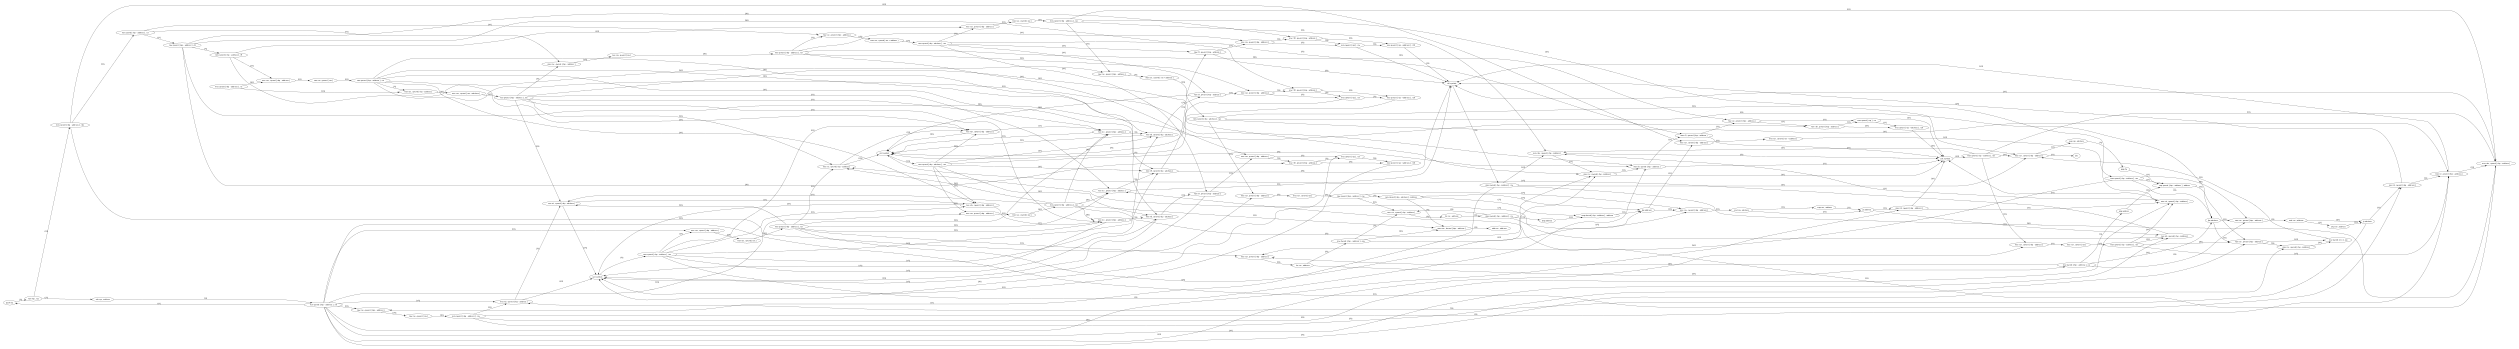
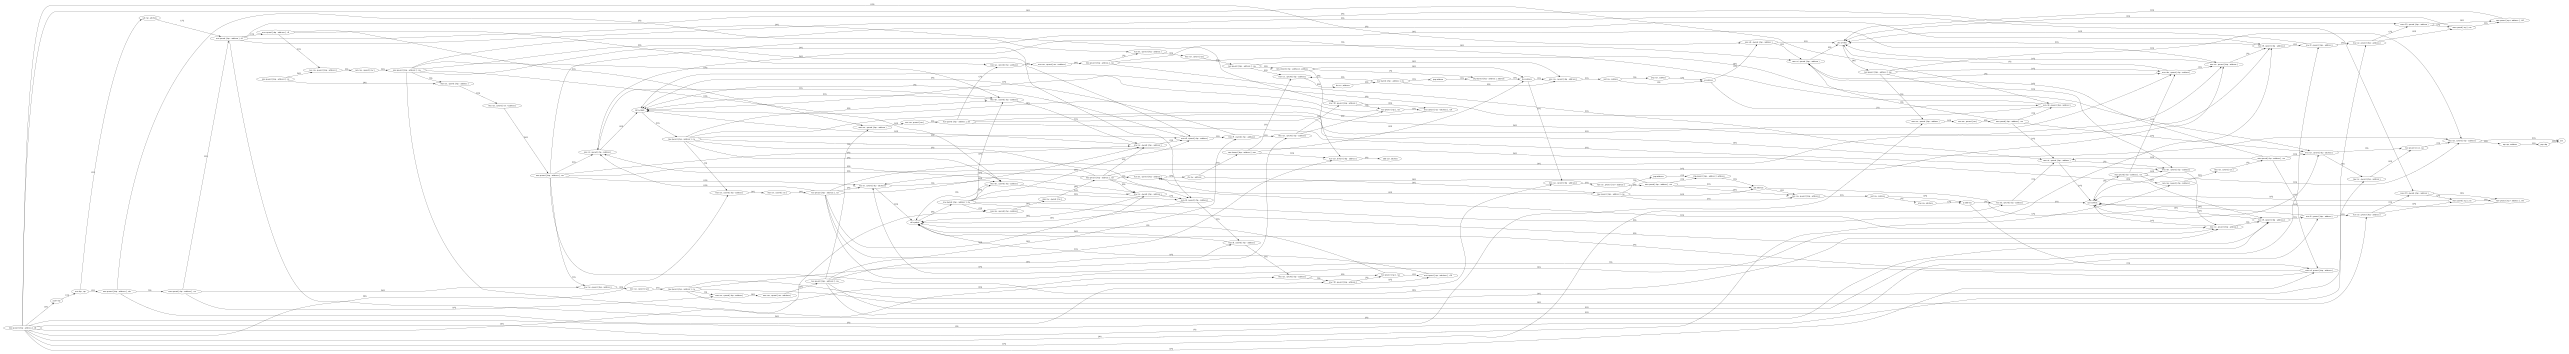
edge "pop rbp" -> "cmp qword [ rbp - address ] , address": now "pop rbp" -> "jbe"
edge "sub rsp , address" -> "mov qword [ rbp - address ] , rdi": now "sub rsp , address" -> "mov qword [ rbp - address ] , r8"
